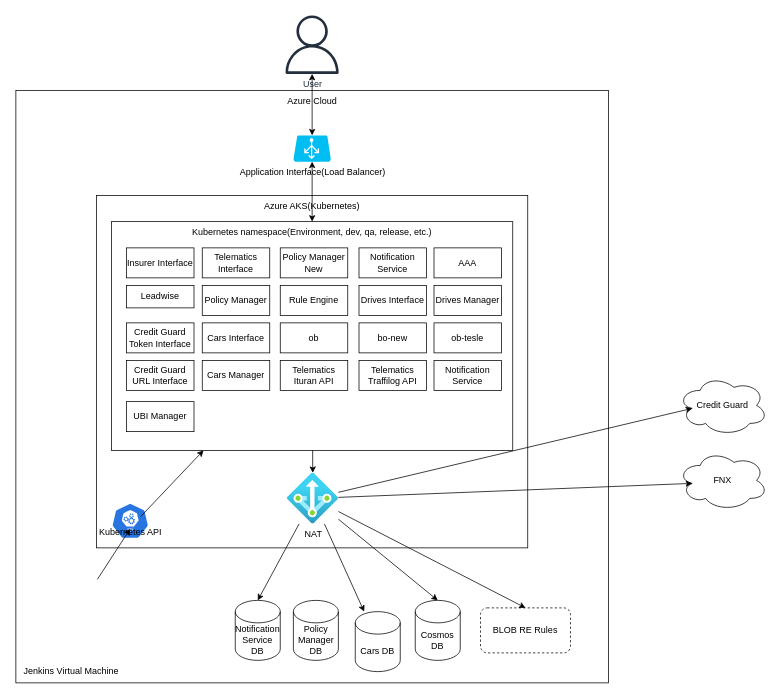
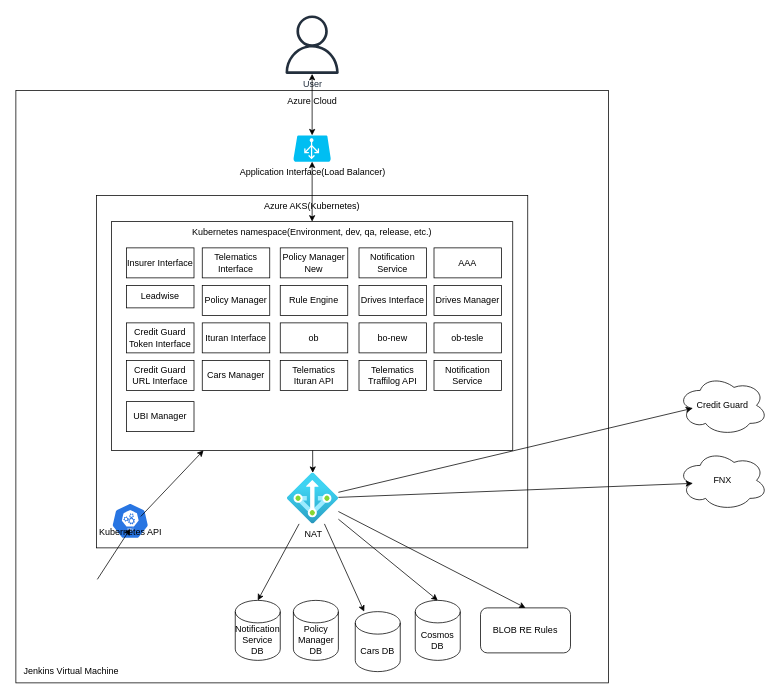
node "Cars Interface": label "Cars Interface" -> "Ituran Interface"
node "BLOB RE Rules": style dashed -> solid
